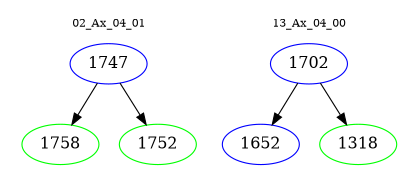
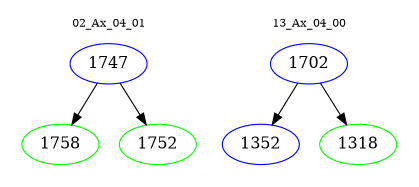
node "1652": label "1652" -> "1352"
